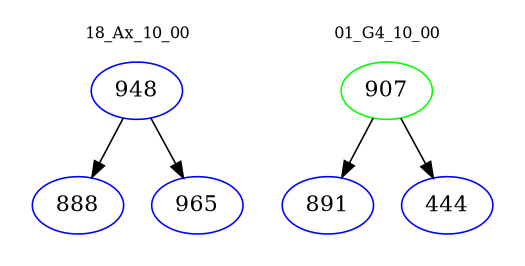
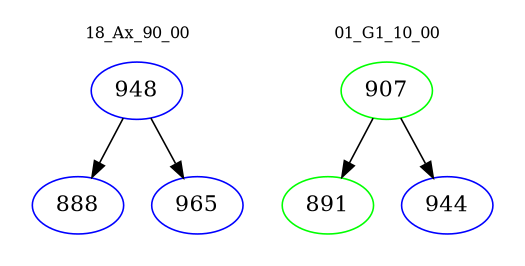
cluster "18_Ax_10_00": label "18_Ax_10_00" -> "18_Ax_90_00"
cluster "01_G4_10_00": label "01_G4_10_00" -> "01_G1_10_00"
node "891": color blue -> green
node "444": label "444" -> "944"
